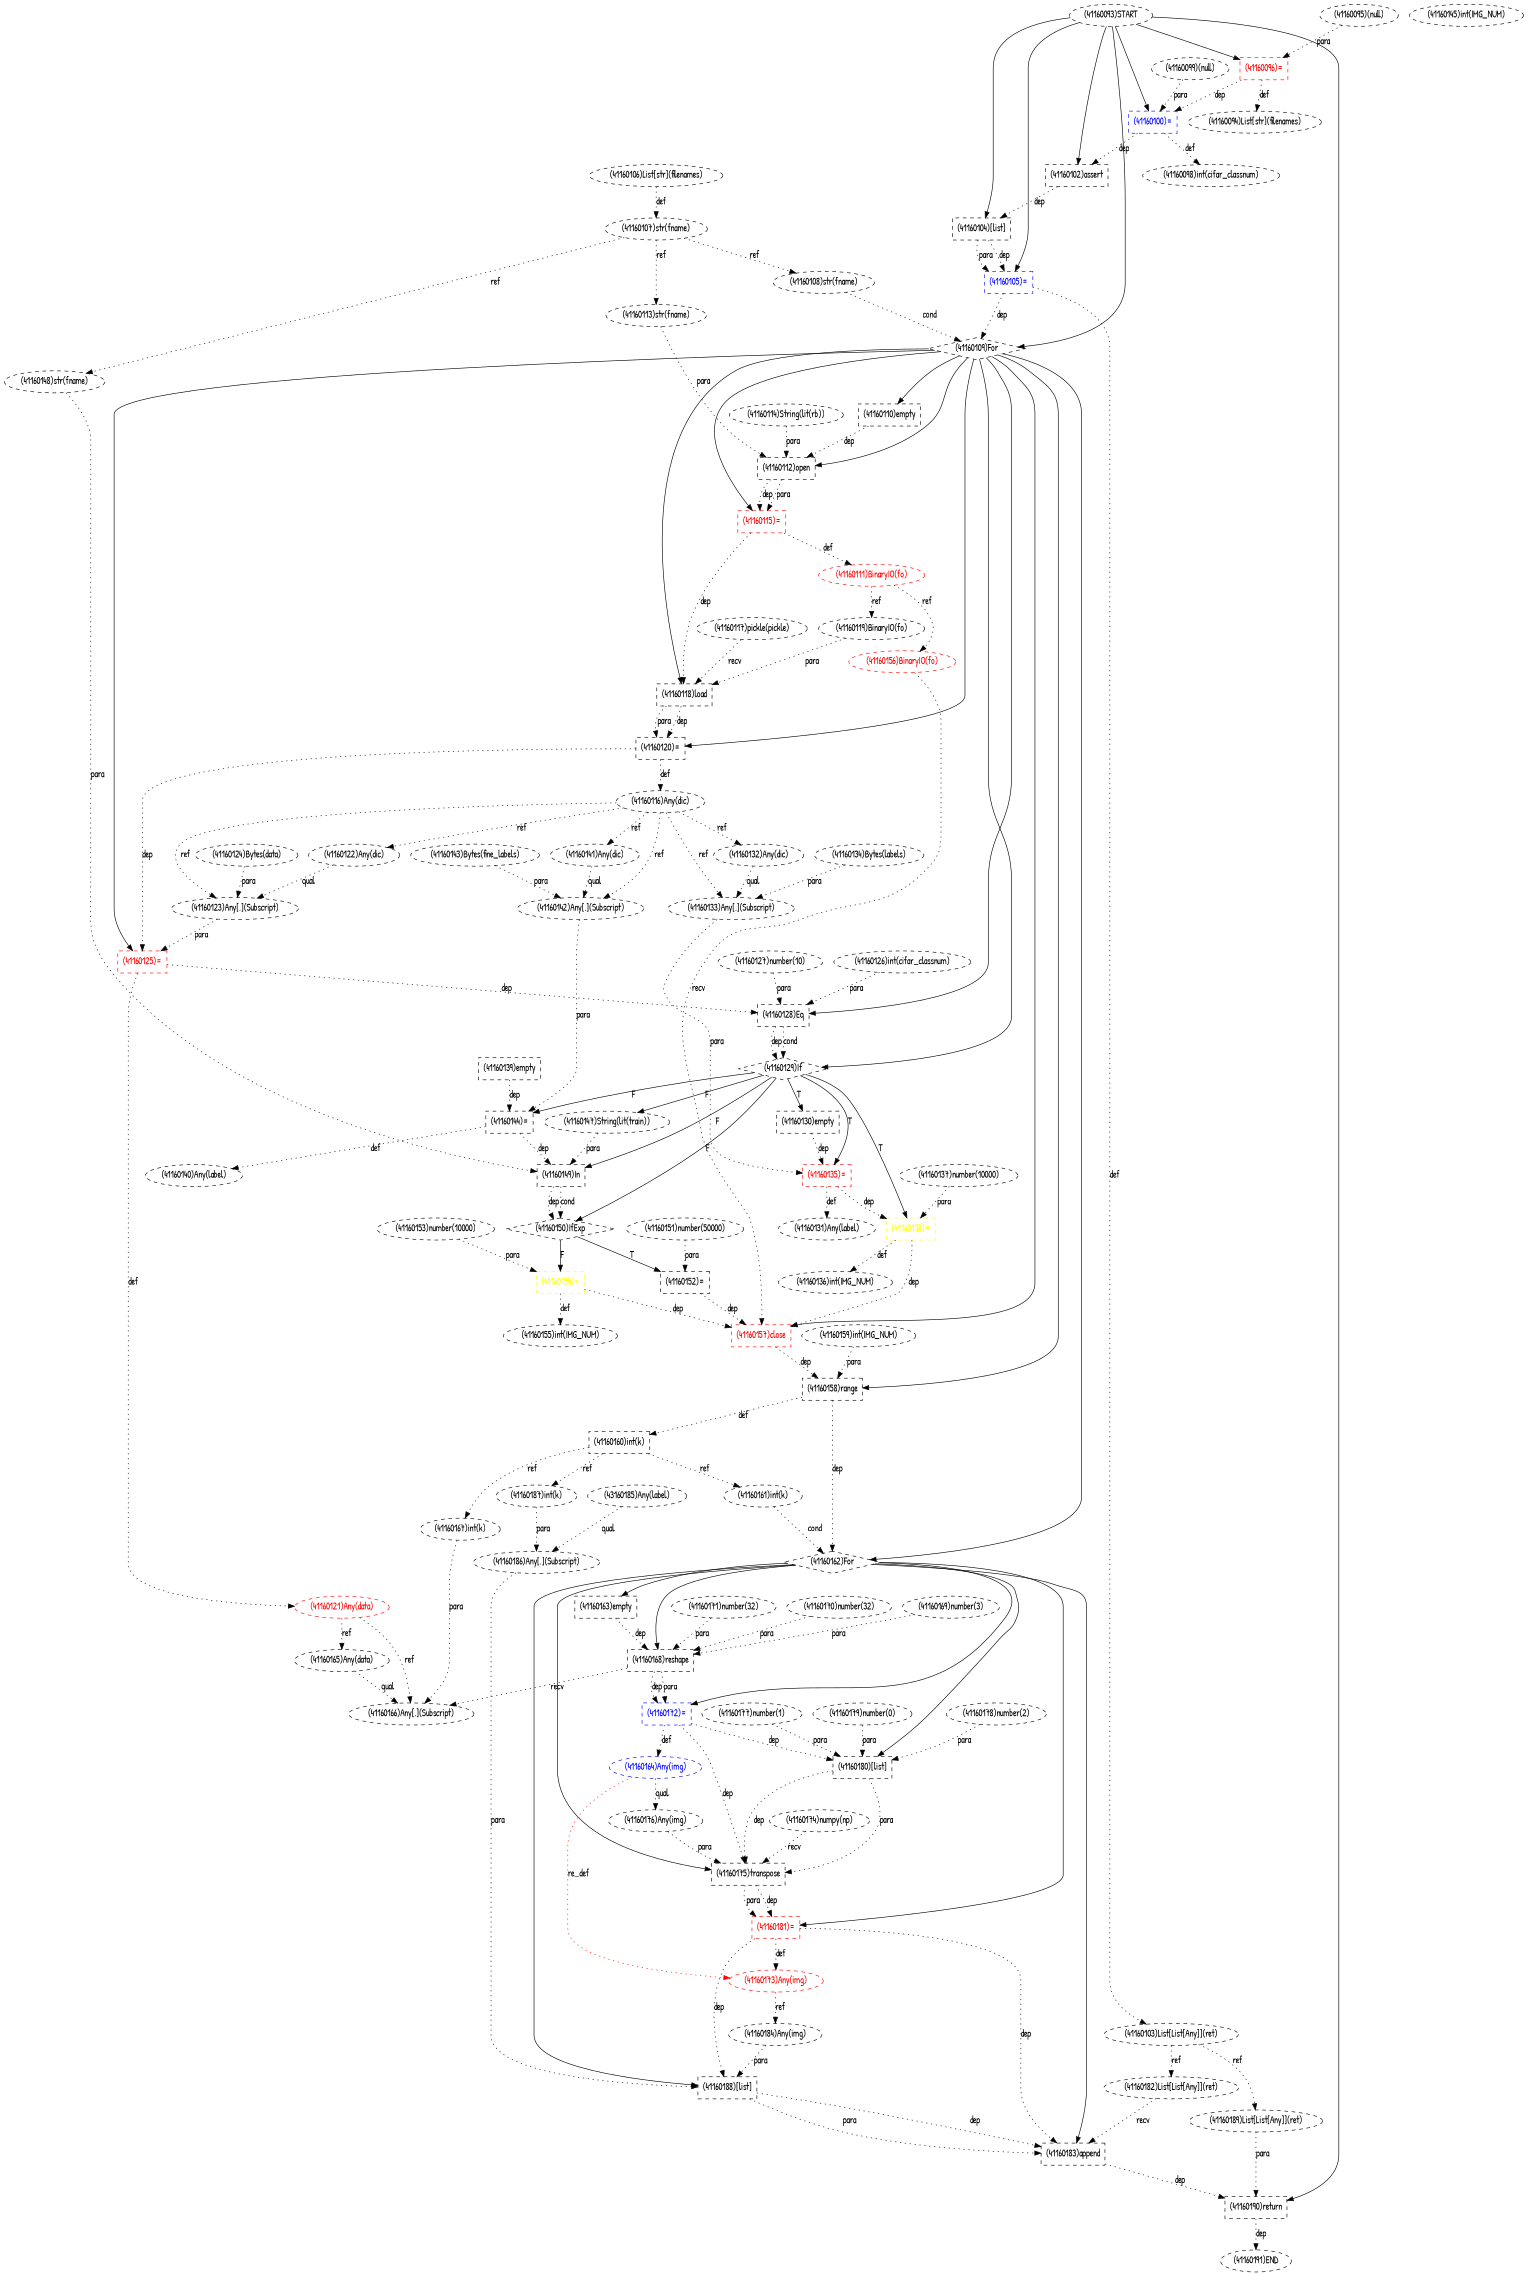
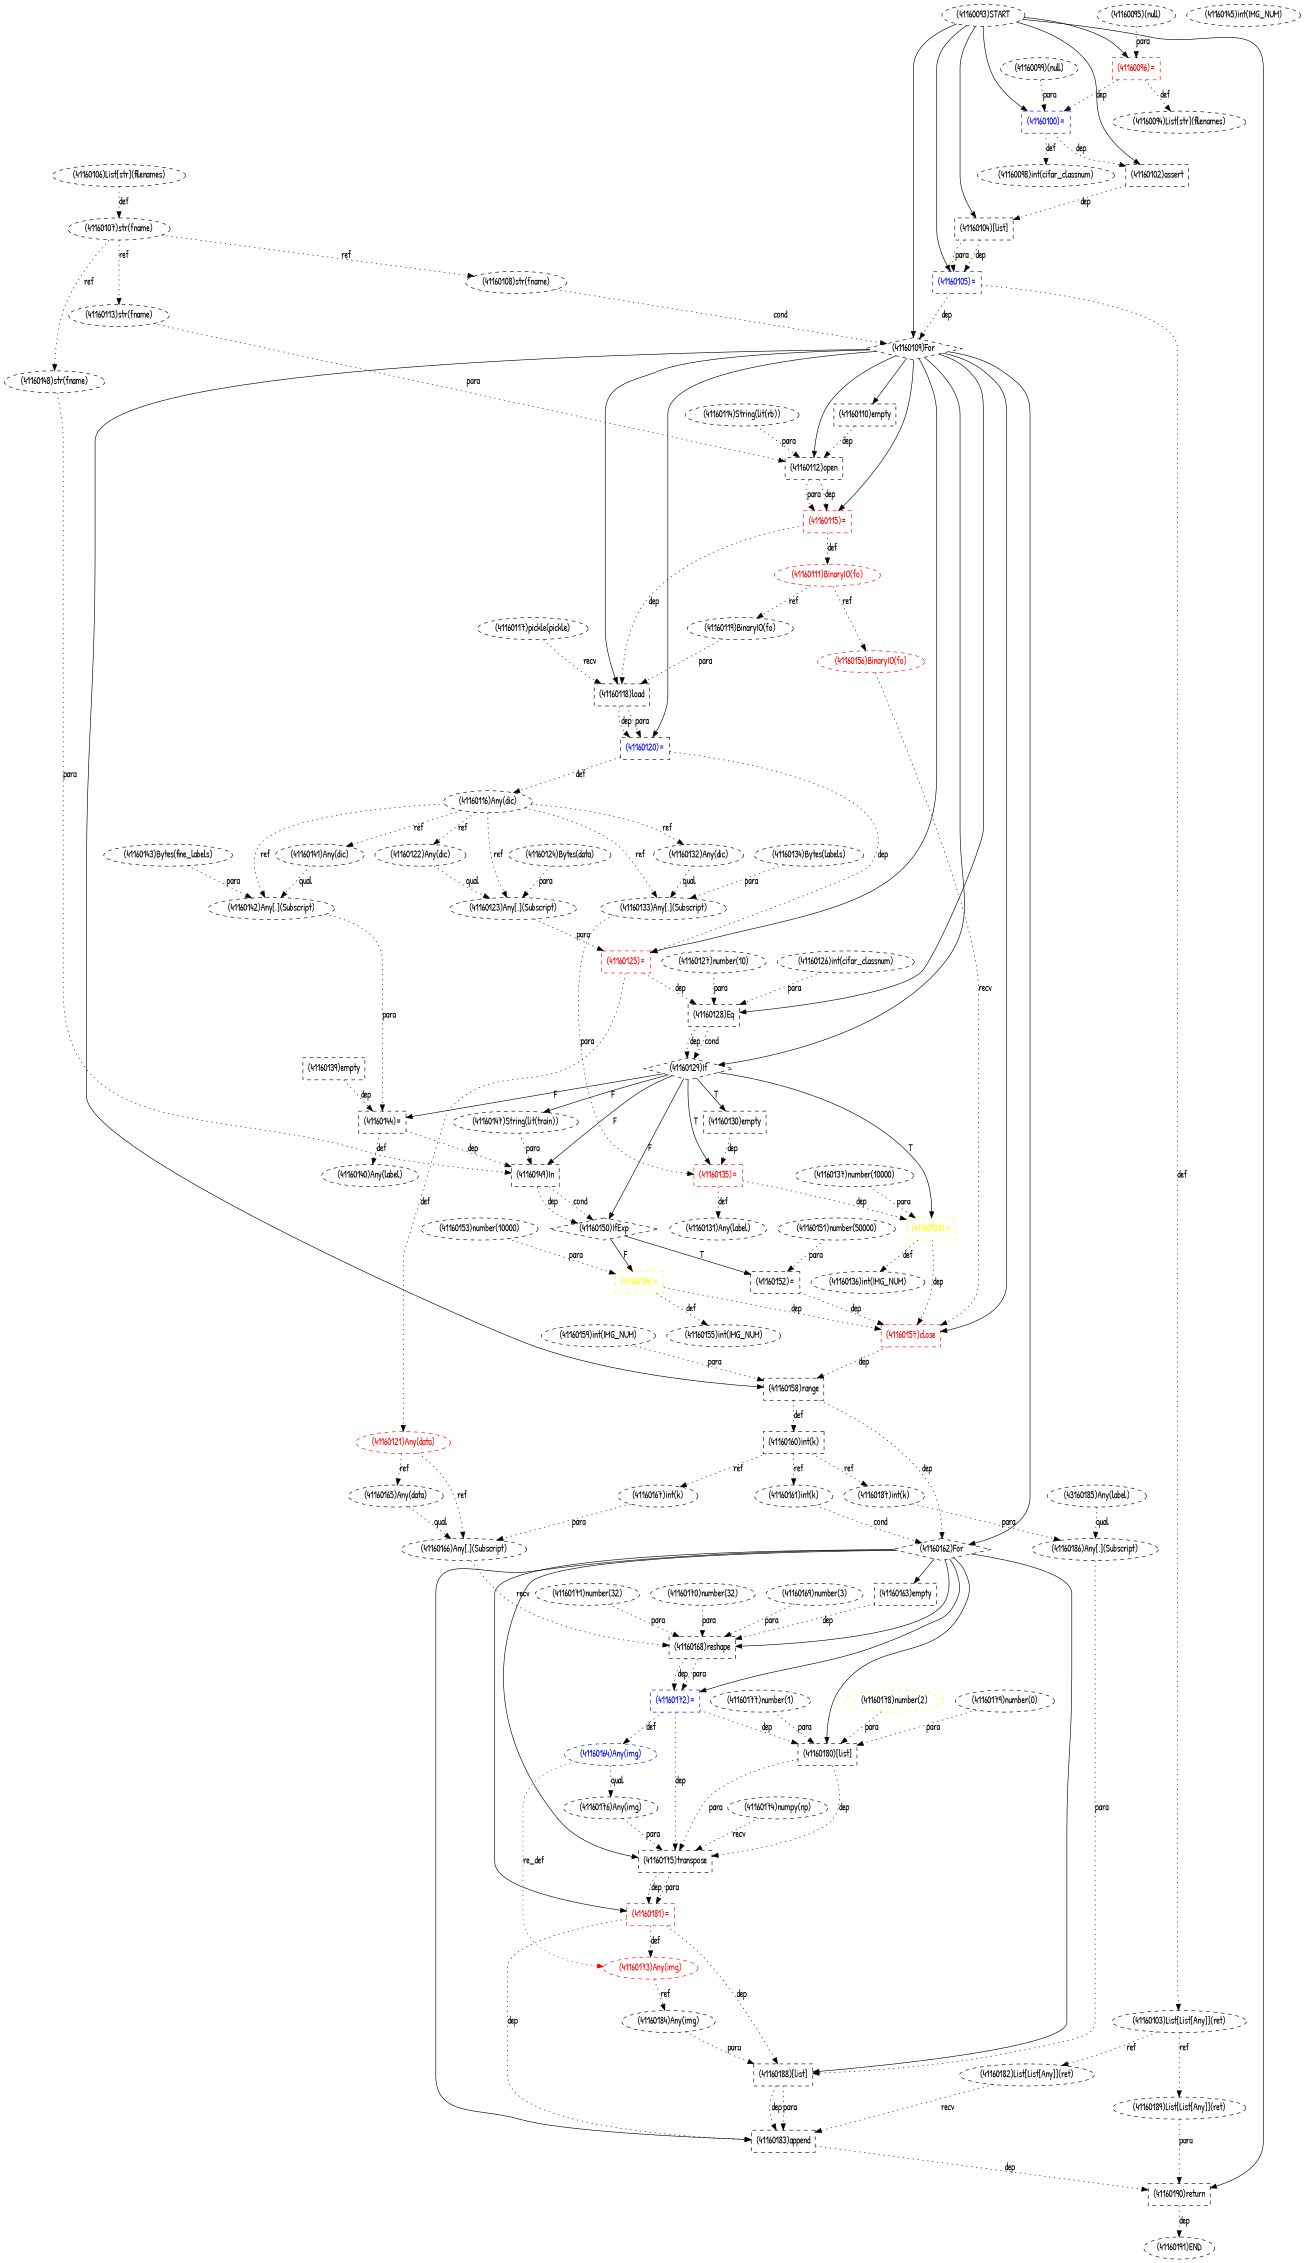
node "(41160120)=": fontcolor black -> blue
edge "(41160168)reshape" -> "(41160166)Any[.](Subscript)": reversed
node "(41160178)number(2)": color black -> yellow
